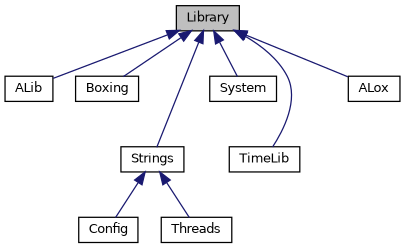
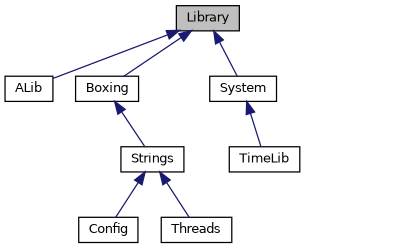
edge "TimeLib" -> "Library": now "TimeLib" -> "System"
node "ALox": removed
edge "Strings" -> "Library": now "Strings" -> "Boxing"
